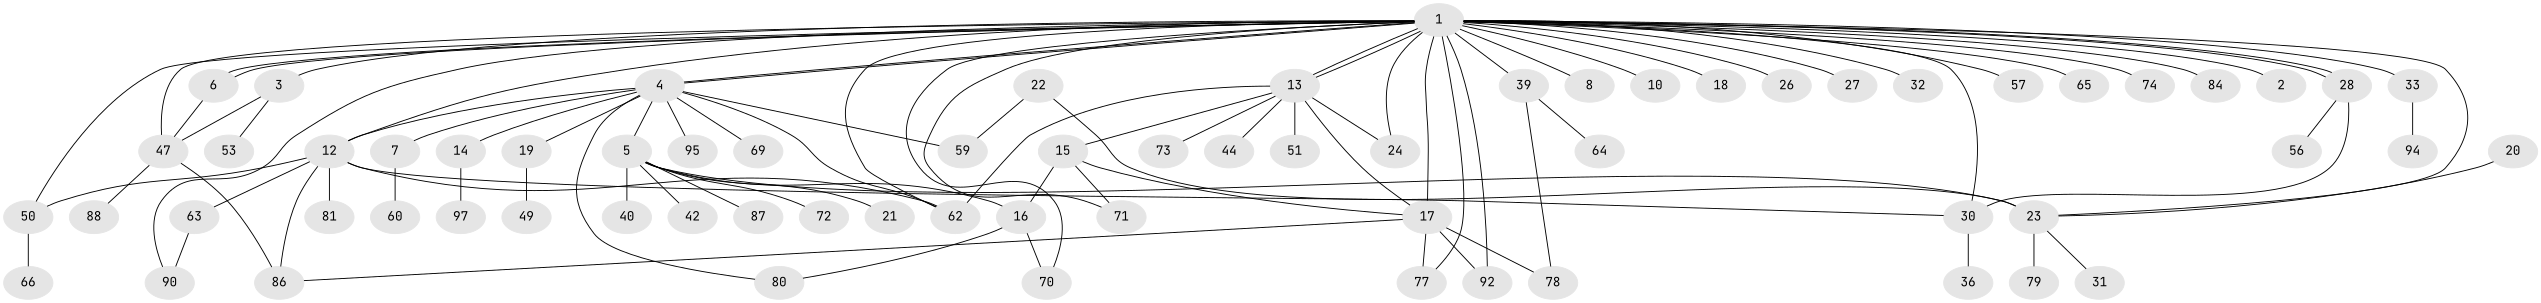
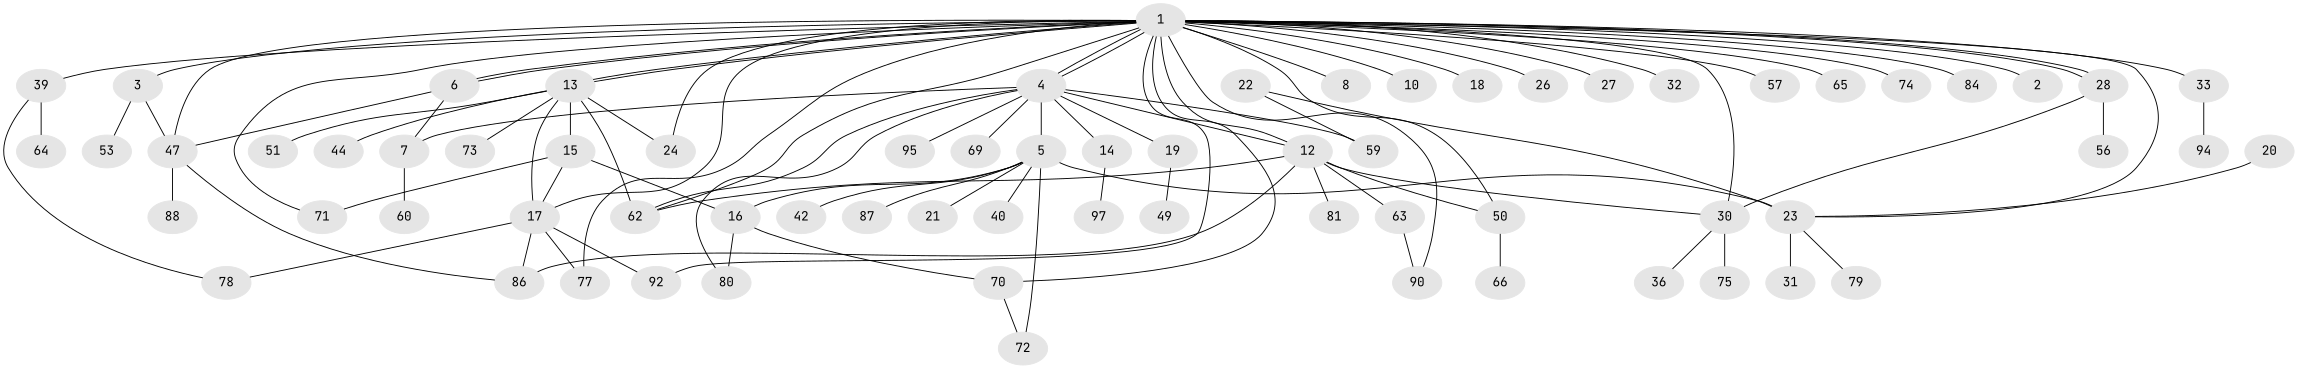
edge "6" -- "7": added
node "75": added
edge "70" -- "72": added
